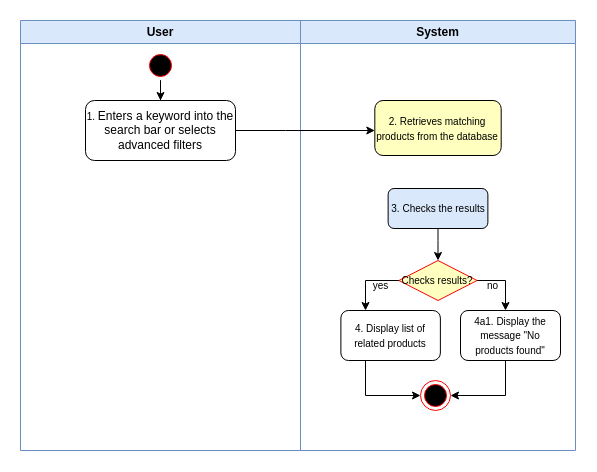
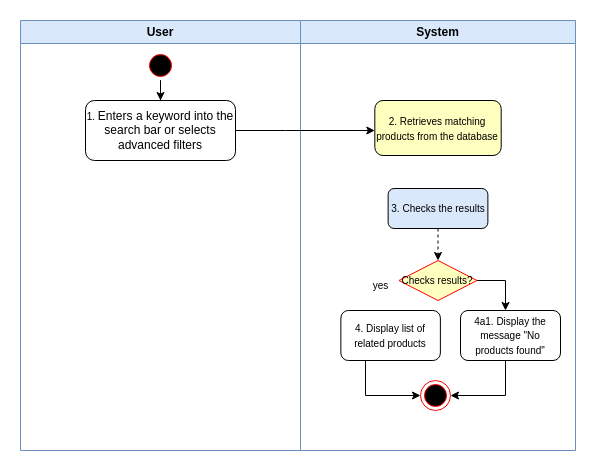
edge "3. Checks the results" -> "Checks results?": style solid -> dashed
edge "Checks results?" -> "4. Display list of related products": removed
node "no": removed
